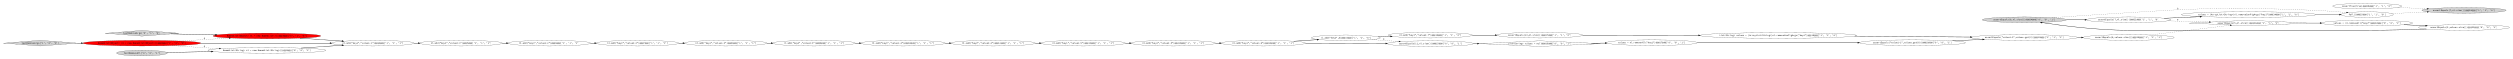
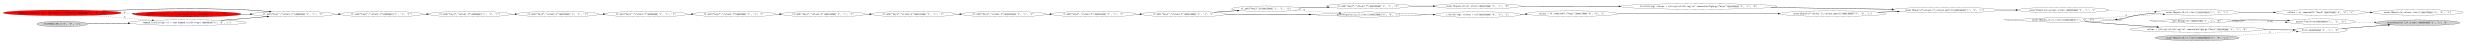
edge "fail()@@@25@@@['1', '1', '0']" -> "assertEquals(7,nl.size())@@@30@@@['1', '1', '0']": style dashed -> bold
edge "assertEquals(0,nl.size())@@@24@@@['0', '0', '1']" -> "assertEquals(7,nl.size())@@@22@@@['1', '1', '0']": now "assertEquals(5,nl.size())@@@21@@@['1', '1', '1']" -> "assertEquals(7,nl.size())@@@22@@@['1', '1', '0']"
node "assertEquals(7,nl.size())@@@22@@@['1', '1', '0']": shape ellipse -> diamond
node "SolrException e@@@27@@@['1', '1', '0']": added
node "assertEquals(5,nl.size())@@@21@@@['1', '1', '1']": shape diamond -> ellipse
edge "assertEquals(5,values.size())@@@23@@@['0', '0', '1']" -> "assertEquals(0,nl.size())@@@24@@@['0', '0', '1']": removed
node "testRemoveArgs['0', '1', '0']": removed
node "testRemoveArgs['1', '0', '0']": removed
node "assertEquals(11,nl.size())@@@15@@@['0', '0', '1']": shape ellipse -> diamond
node "List<String> values = null@@@16@@@['0', '0', '1']": shape diamond -> ellipse
